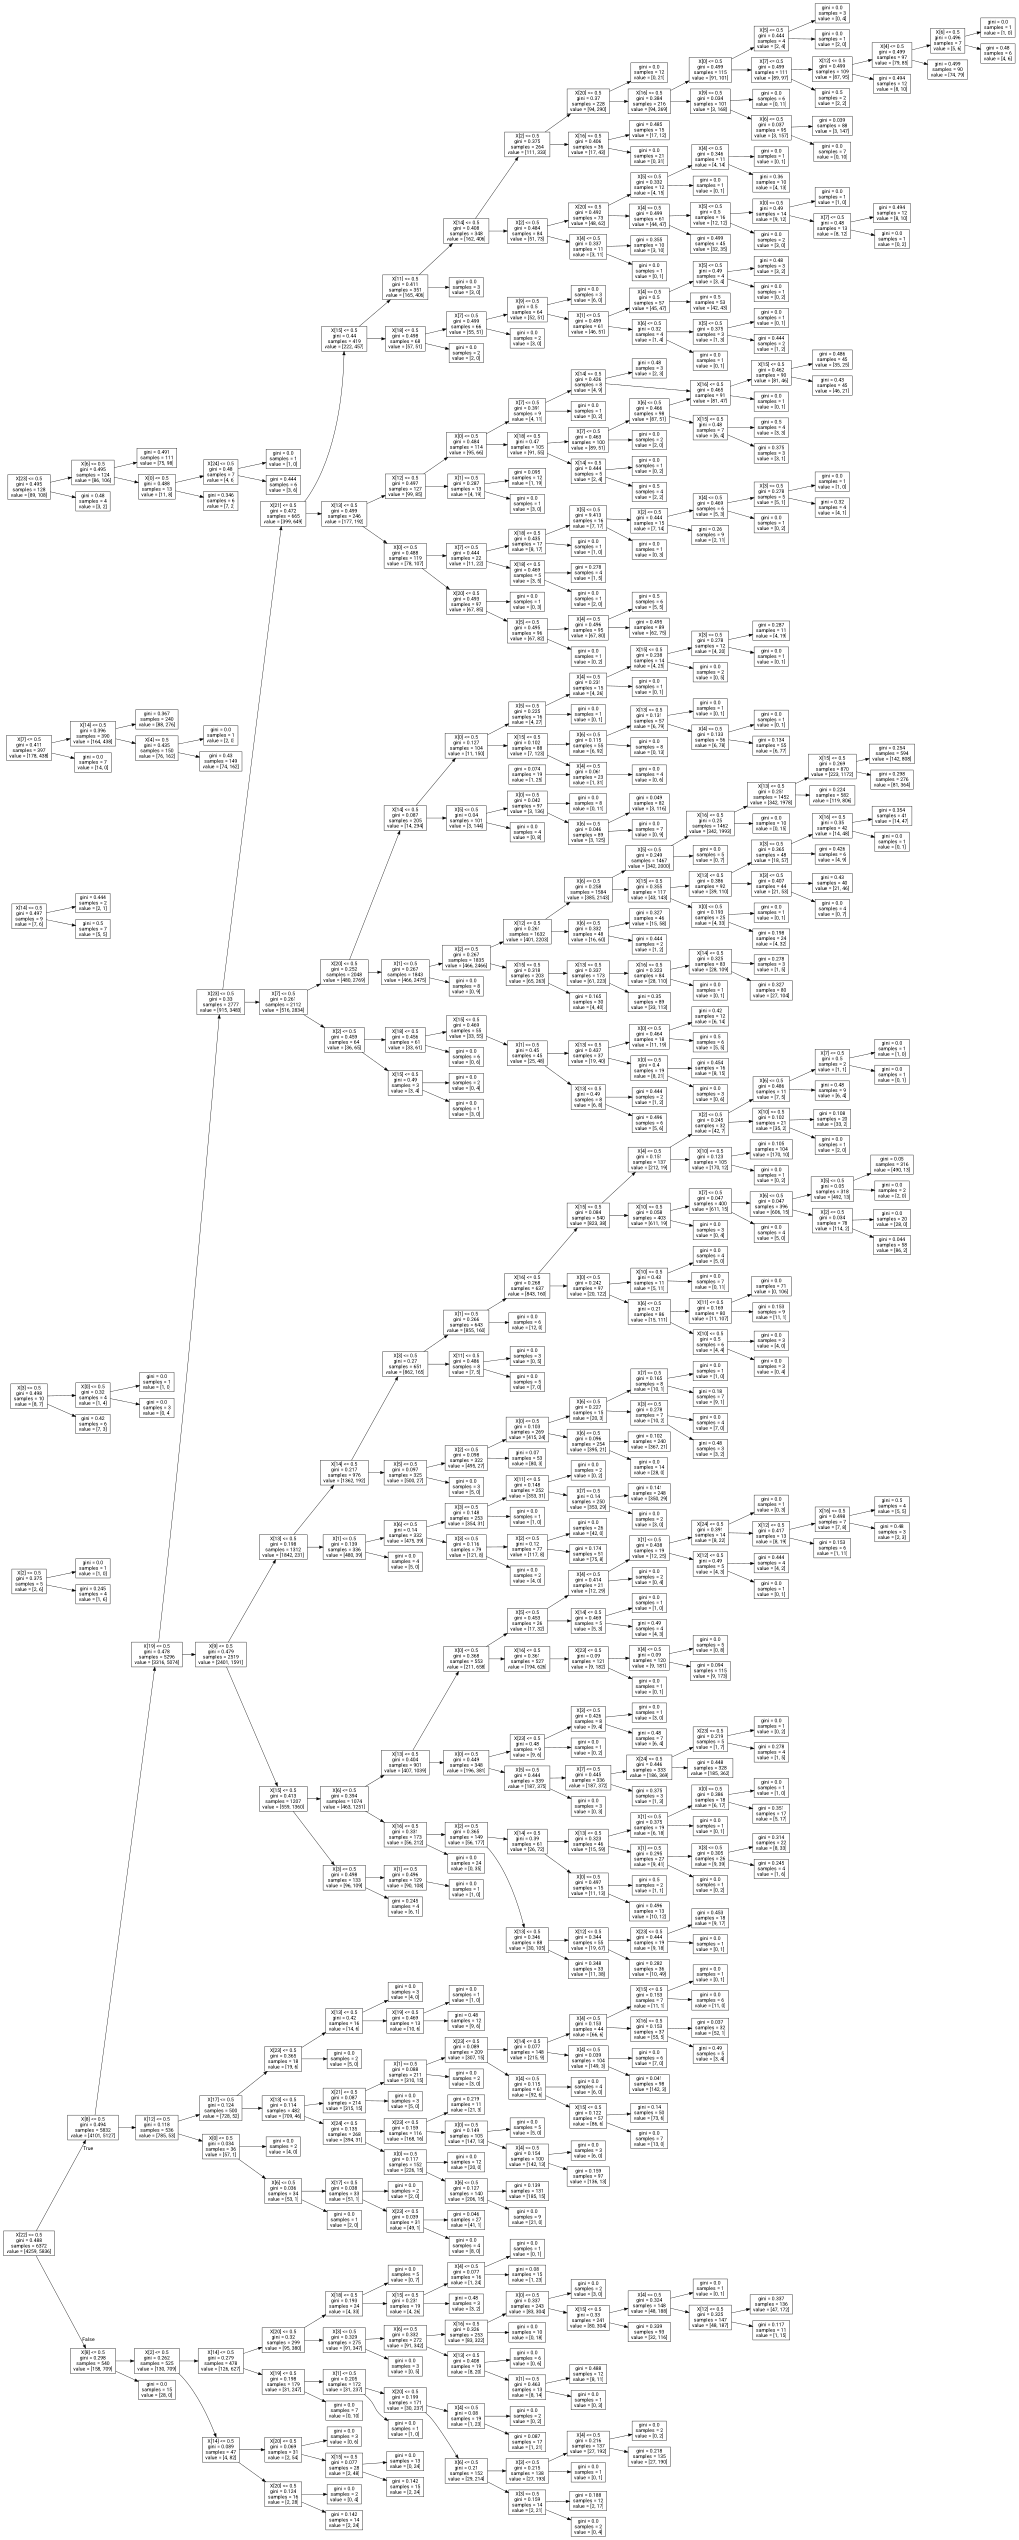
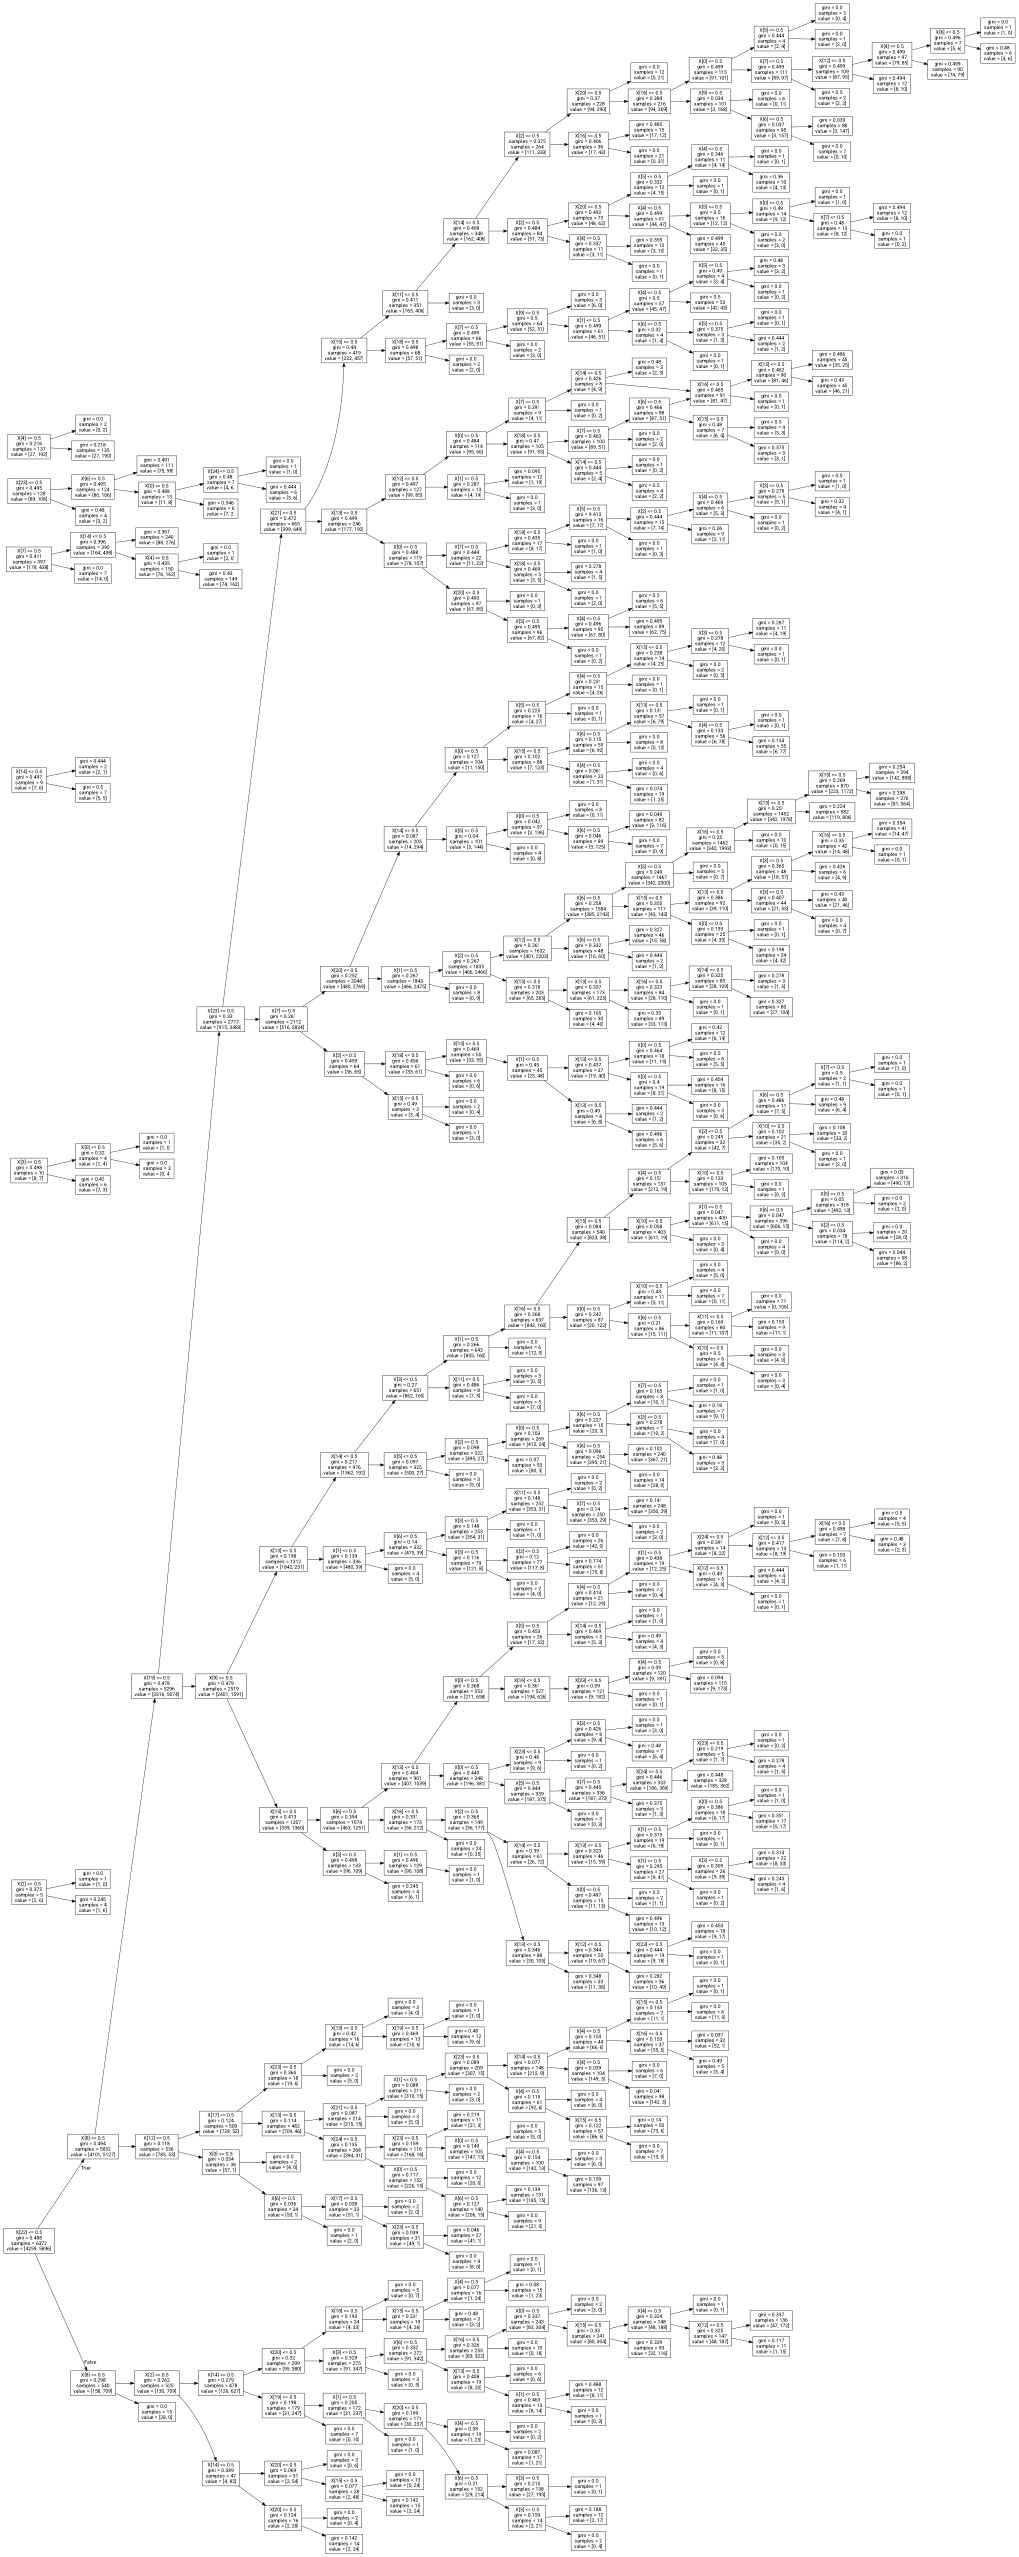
node "X[2] <= 0.5 gini = 0.375 samples = 264 value = [111, 333]": label "X[2] <= 0.5 gini = 0.375 samples = 264 value = [111, 333]" -> "X[2] <= 0.5 samples = 0.375 samples = 264 value = [111, 333]"
edge "gini = 0.074 samples = 19 value = [1, 25]" -> "X[4] <= 0.5 gini = 0.061 samples = 23 value = [1, 31]": reversed
edge "X[3] <= 0.5 gini = 0.215 samples = 138 value = [27, 193]" -> "X[4] <= 0.5 gini = 0.216 samples = 137 value = [27, 192]": removed
